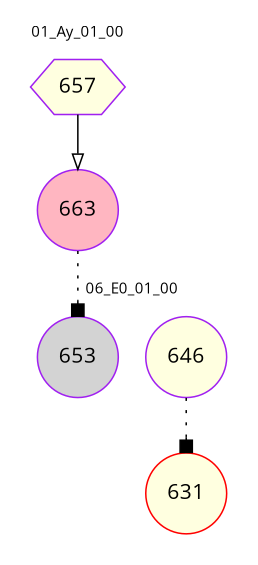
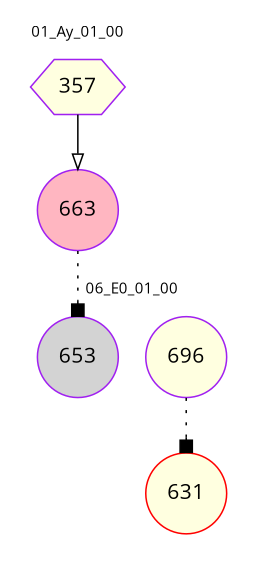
node "657": label "657" -> "357"
node "646": label "646" -> "696"
